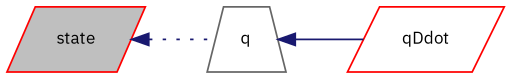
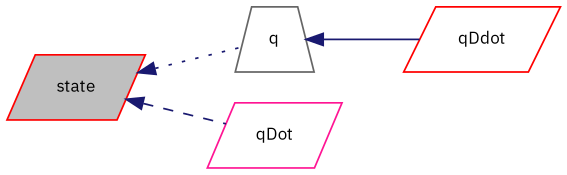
node "qDot": added
